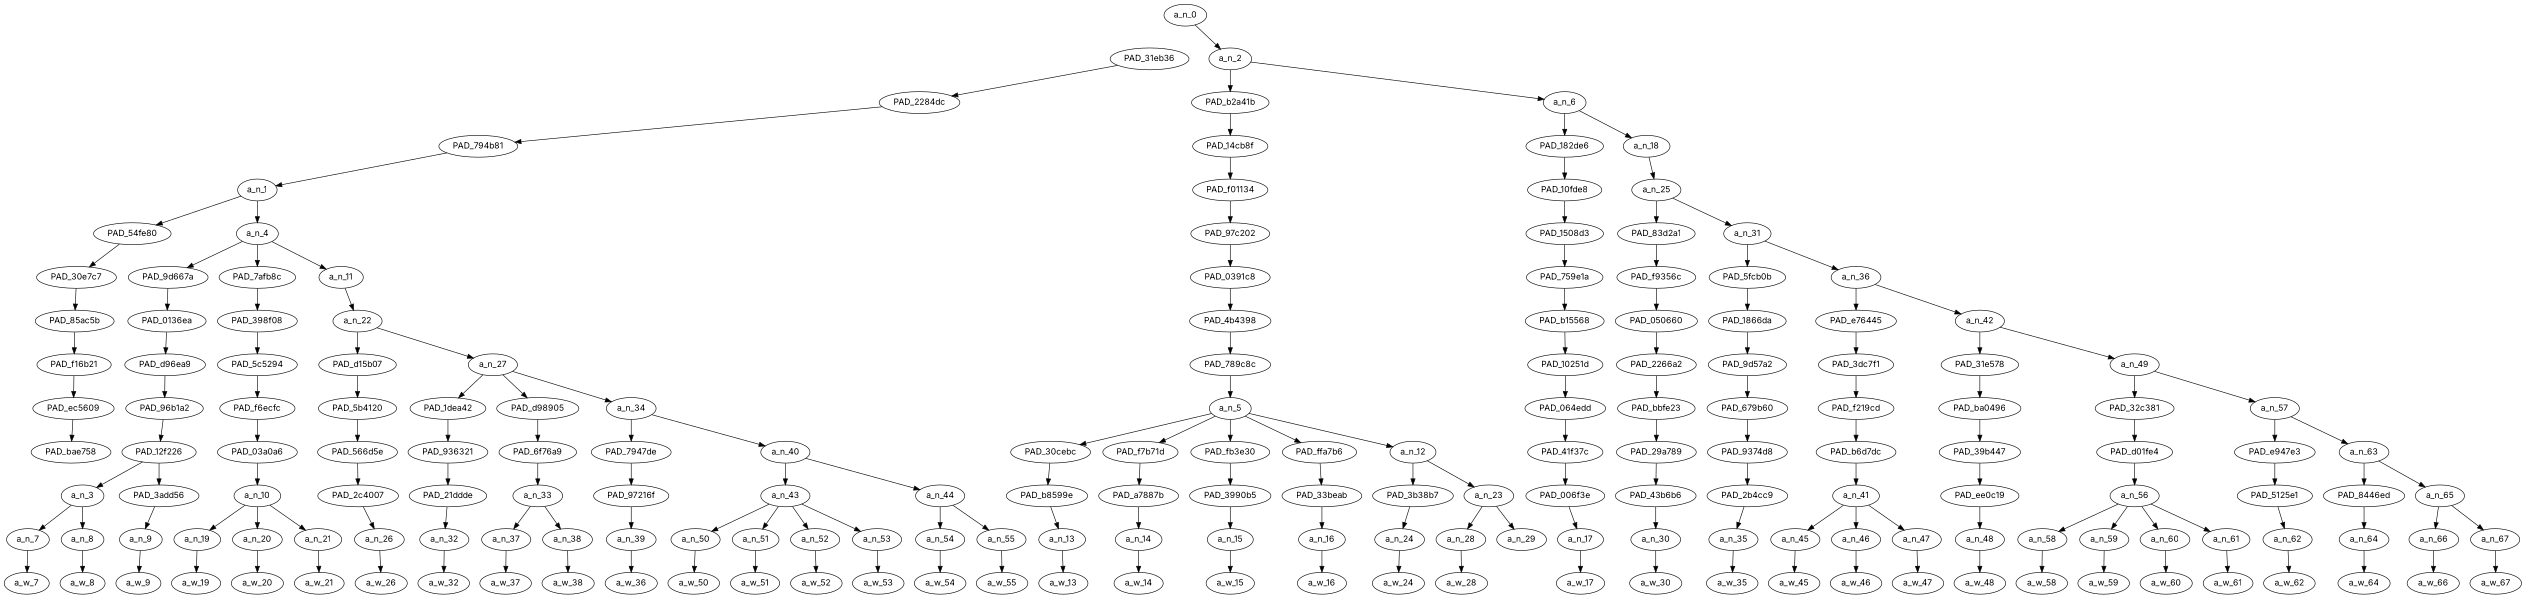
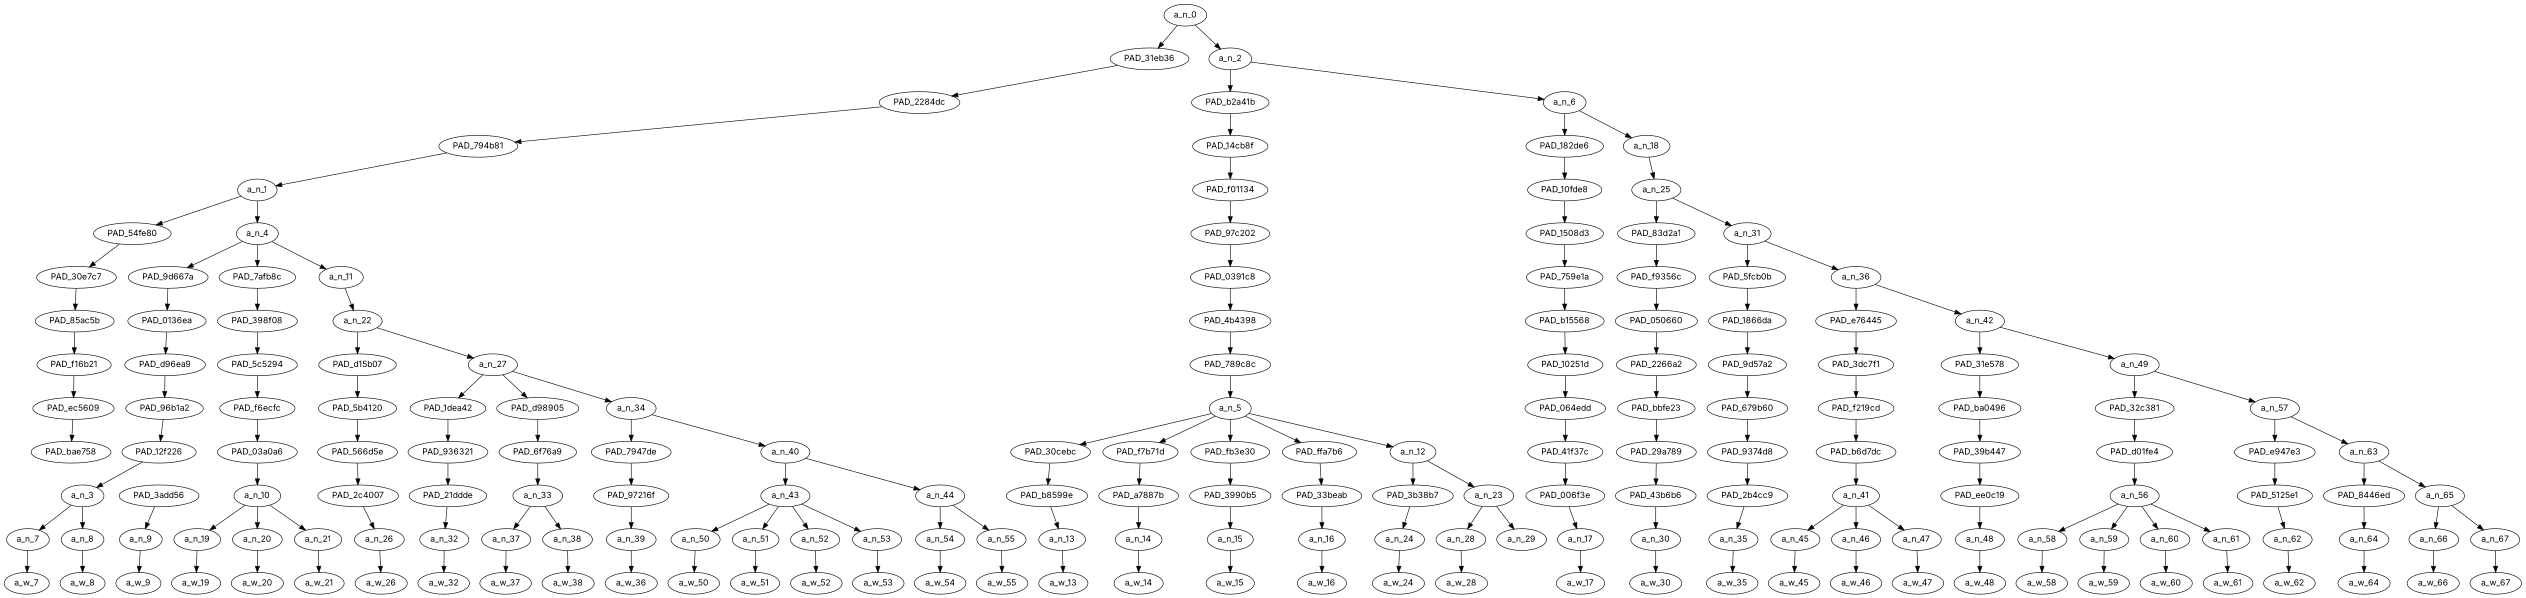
edge "a_n_0" -> "PAD_31eb36": added
edge "PAD_12f226" -> "PAD_3add56": removed
